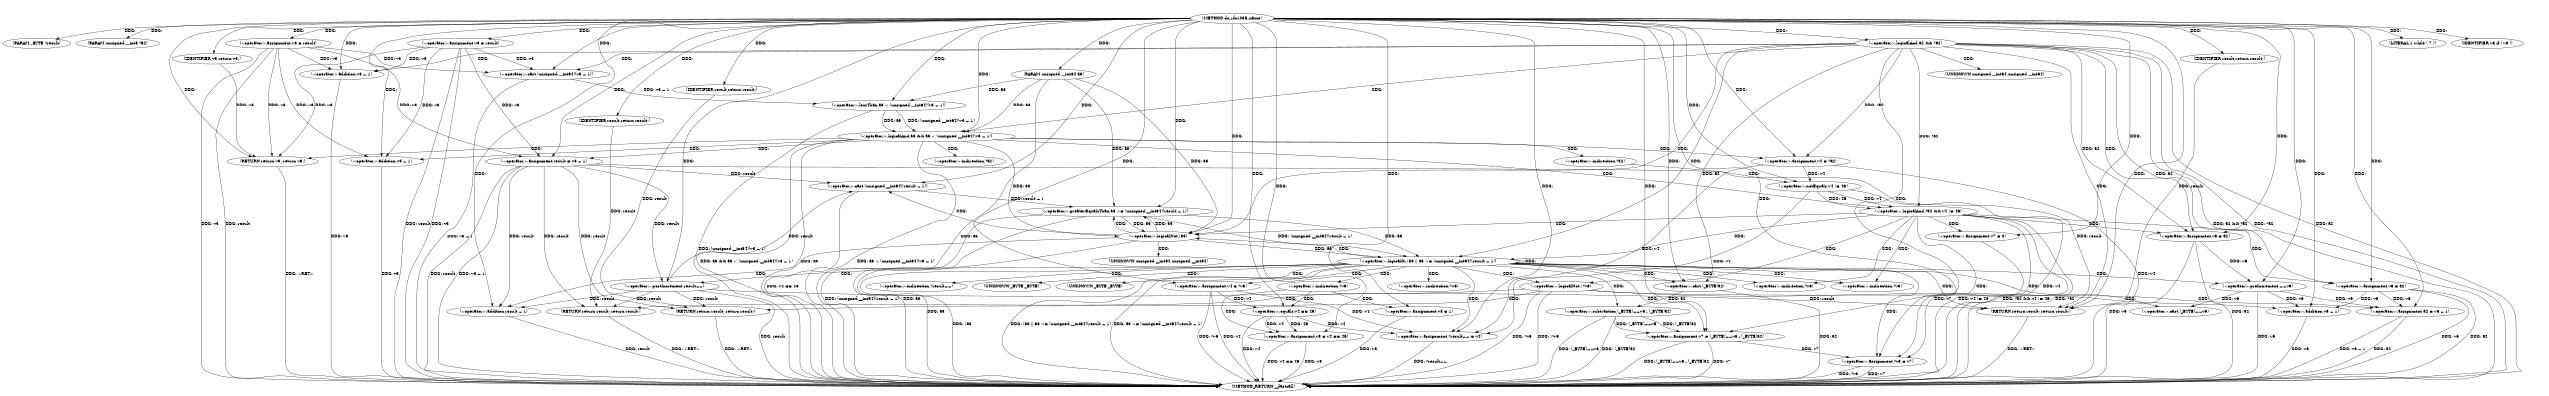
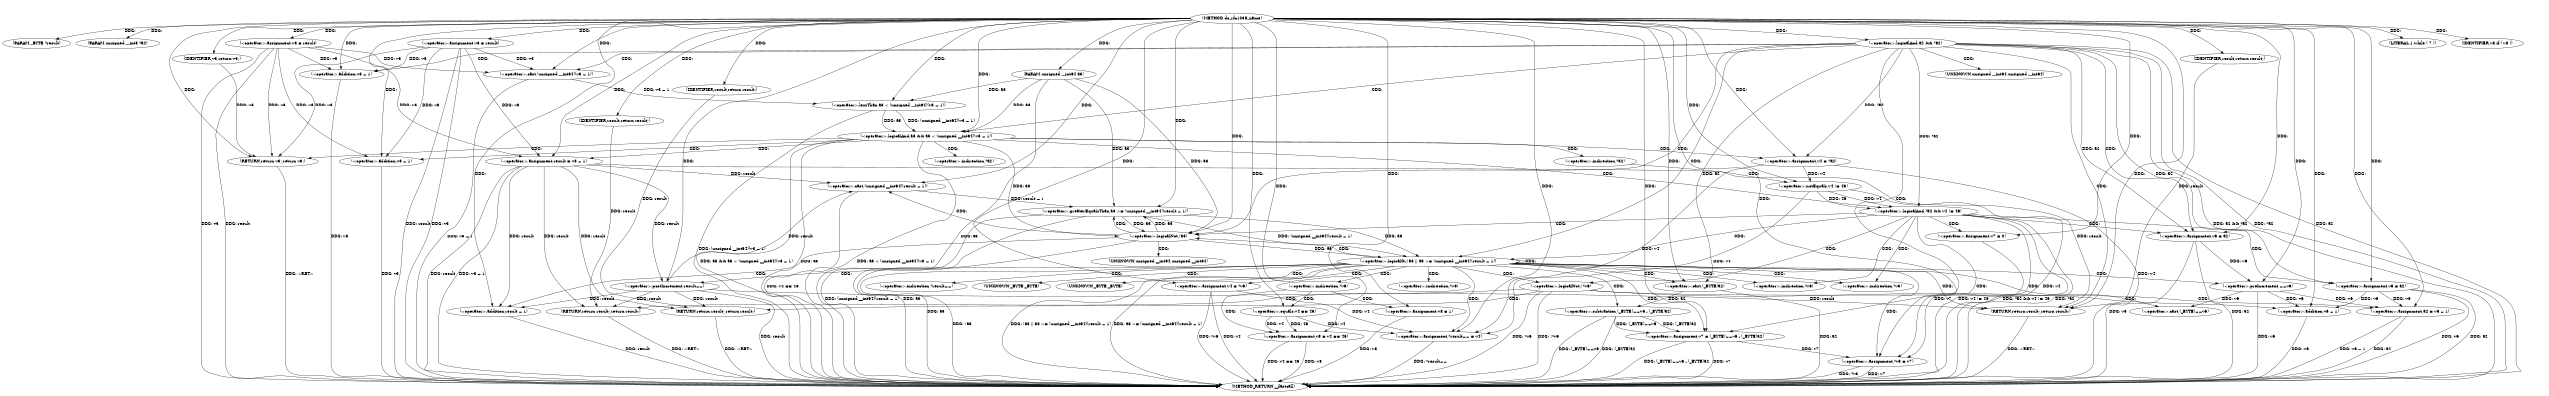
edge "(<operator>.assignment,v4 = *v6)" -> "(<operator>.equals,v4 == 46)": removed, label "DDG: v4"
edge "(<operator>.equals,v4 == 46)" -> "(METHOD_RETURN,__fastcall)": removed, label "DDG: v4"
